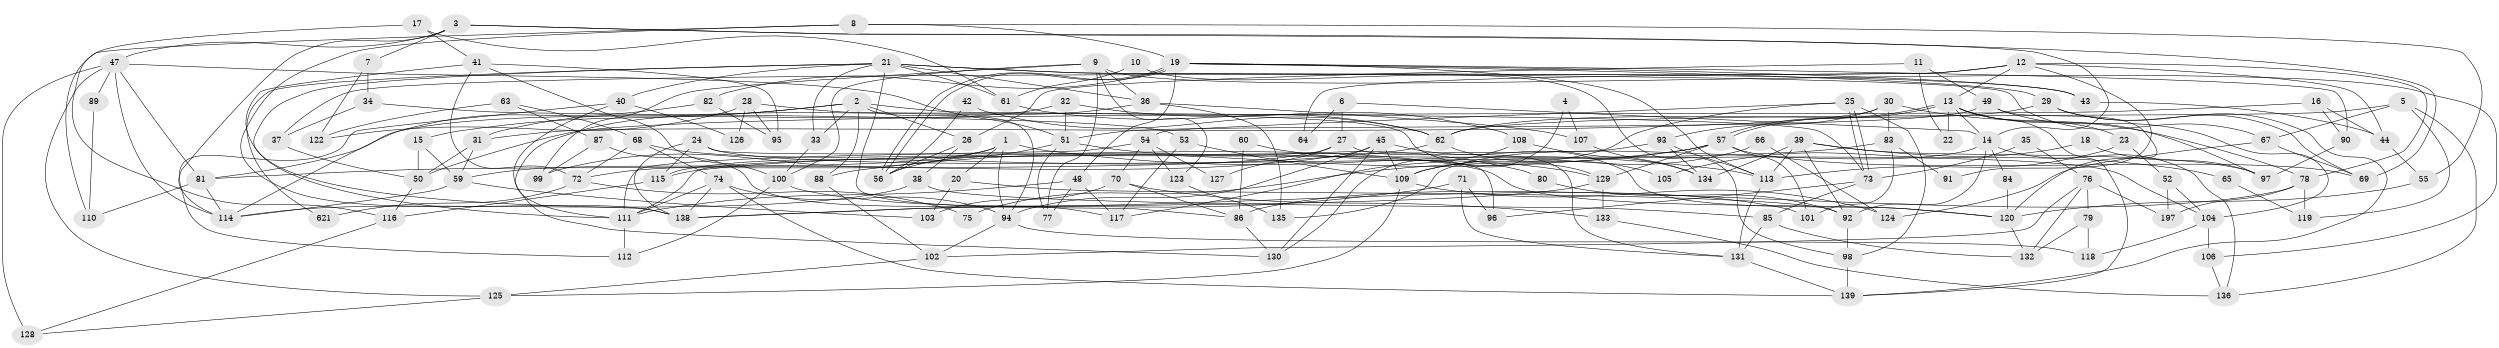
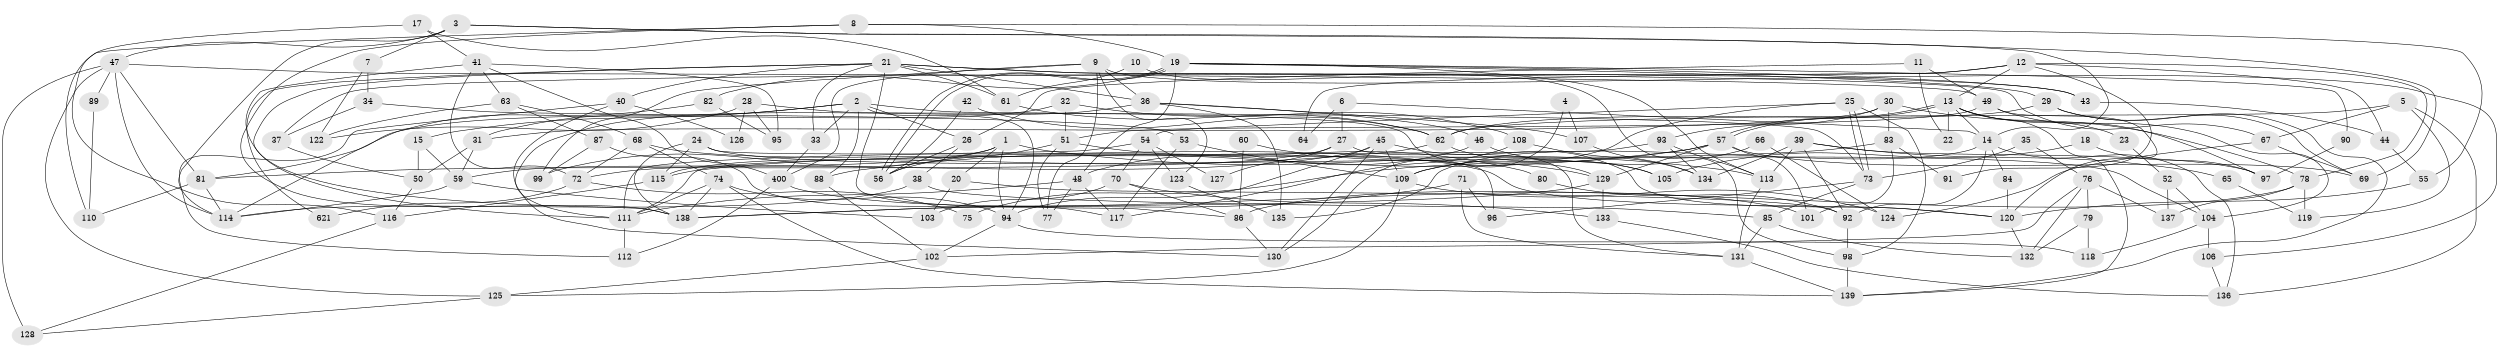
edge "47" -- "51": now "47" -- "49"
edge "41" -- "63": added
node "16": removed
node "46": added
edge "23" -- "113": removed
node "100": label "100" -> "400"
node "197": label "197" -> "137"
